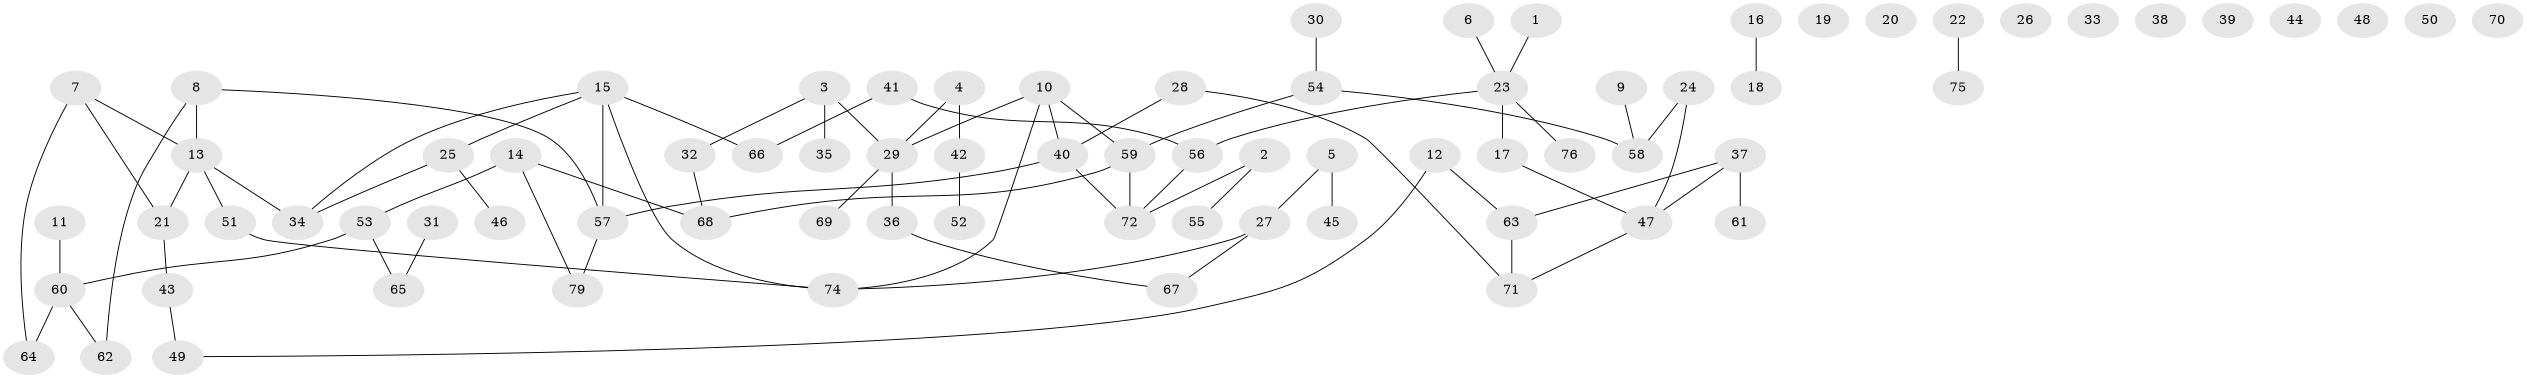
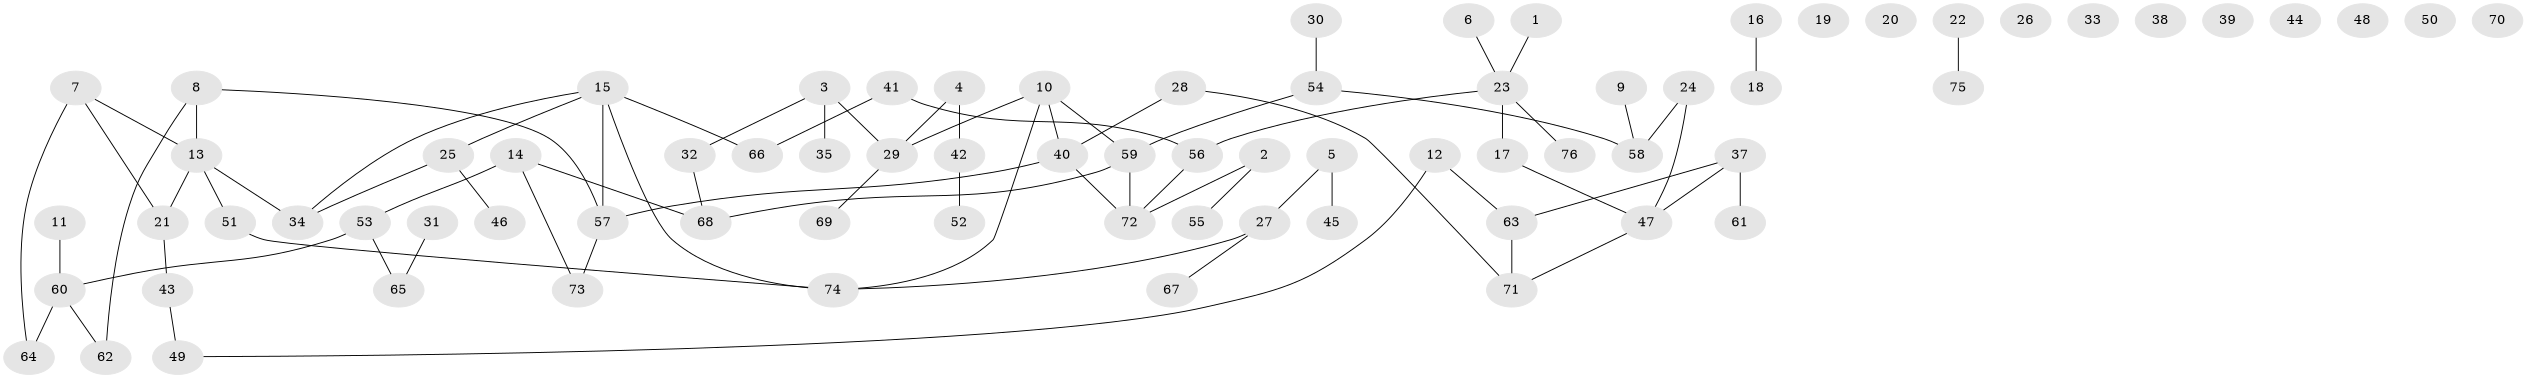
node "36": removed
node "79": label "79" -> "73"
